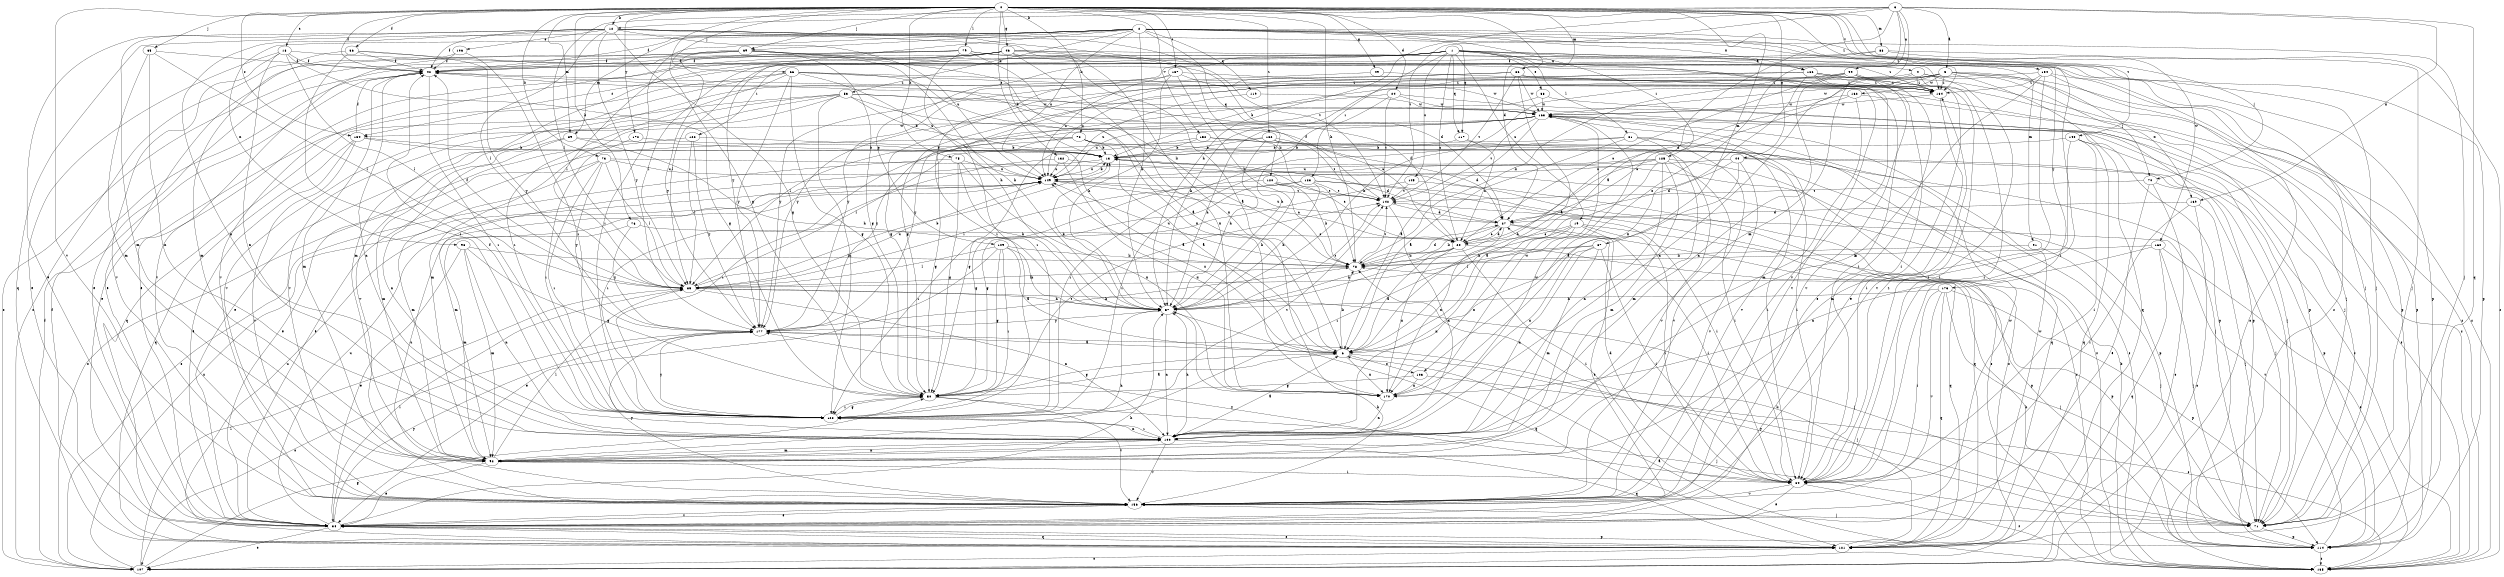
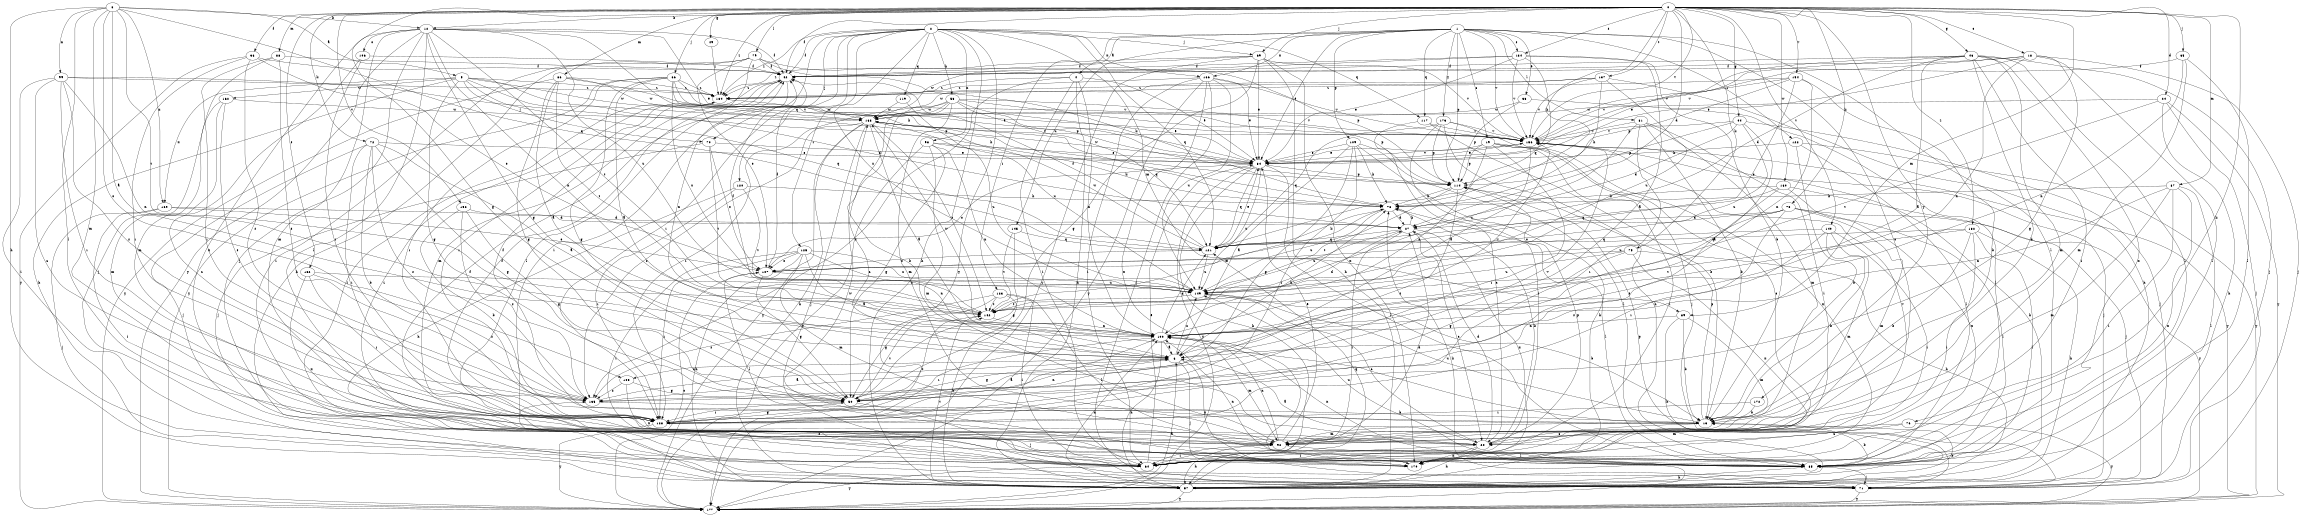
edge "49" -> "177": now "98" -> "177"
edge "163" -> "134": reversed
node "91": removed
edge "122" -> "34": label "e" -> "h"
